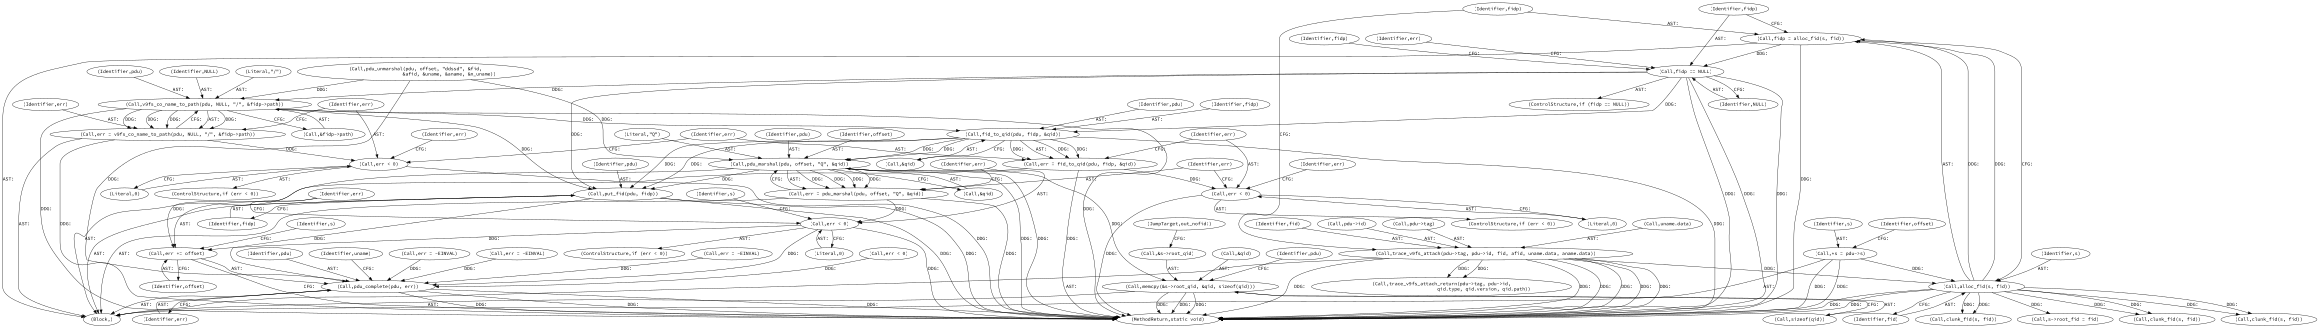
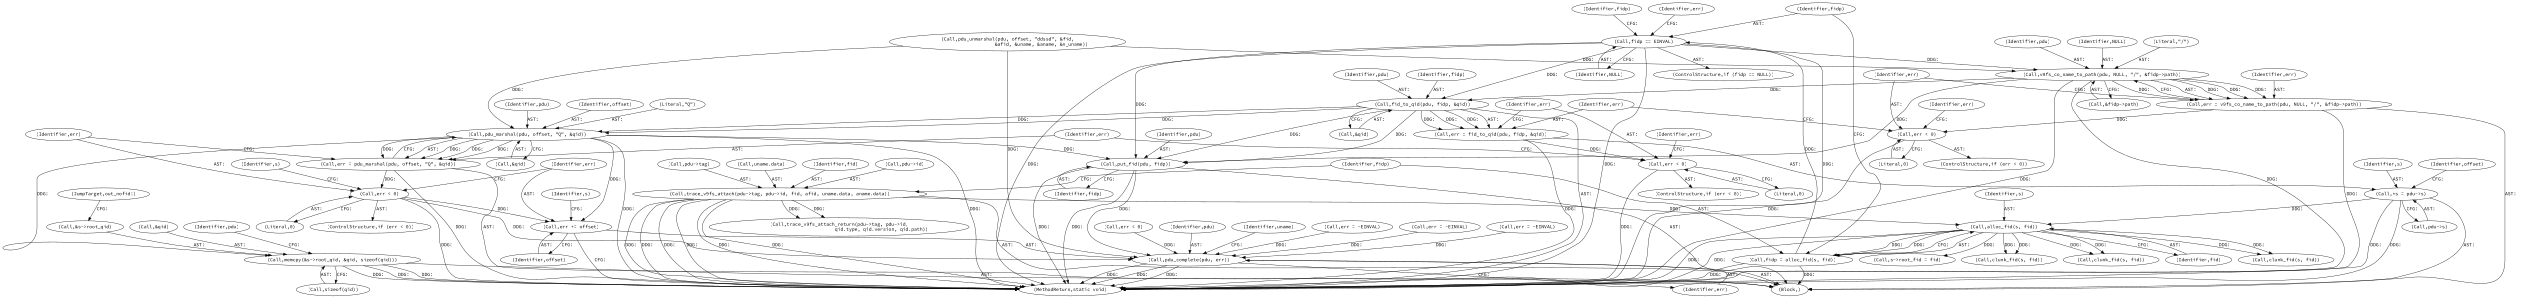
node "(Call,fidp == NULL)": label "(Call,fidp == NULL)" -> "(Call,fidp == EINVAL)"
edge "(Call,fidp = alloc_fid(s, fid))" -> "(Block,)": label "AST: " -> "DDG: "
edge "(Call,err = fid_to_qid(pdu, fidp, &qid))" -> "(Block,)": now "(Call,err = fid_to_qid(pdu, fidp, &qid))" -> "(Call,*s = pdu->s)"
edge "(Call,fid_to_qid(pdu, fidp, &qid))" -> "(MethodReturn,static void)": label "DDG: " -> "AST: "
node "(Call,pdu->s)": added
